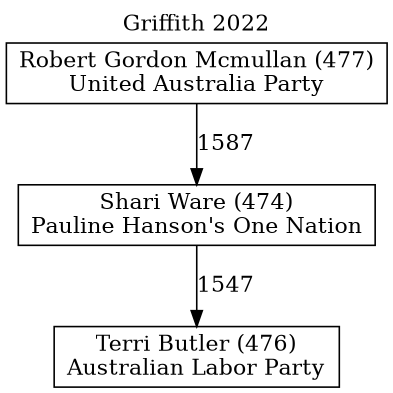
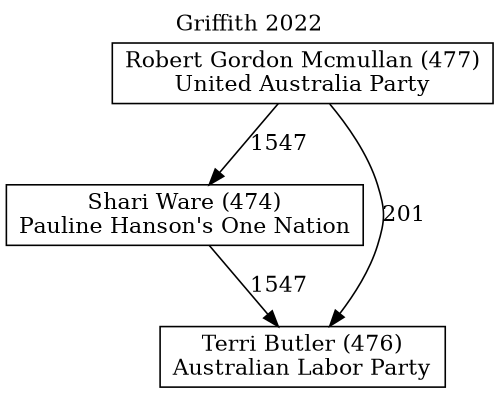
edge "Robert Gordon Mcmullan (477) United Australia Party" -> "Shari Ware (474) Pauline Hanson's One Nation": label "1587" -> "1547"
edge "Robert Gordon Mcmullan (477) United Australia Party" -> "Terri Butler (476) Australian Labor Party": added, label "201"
